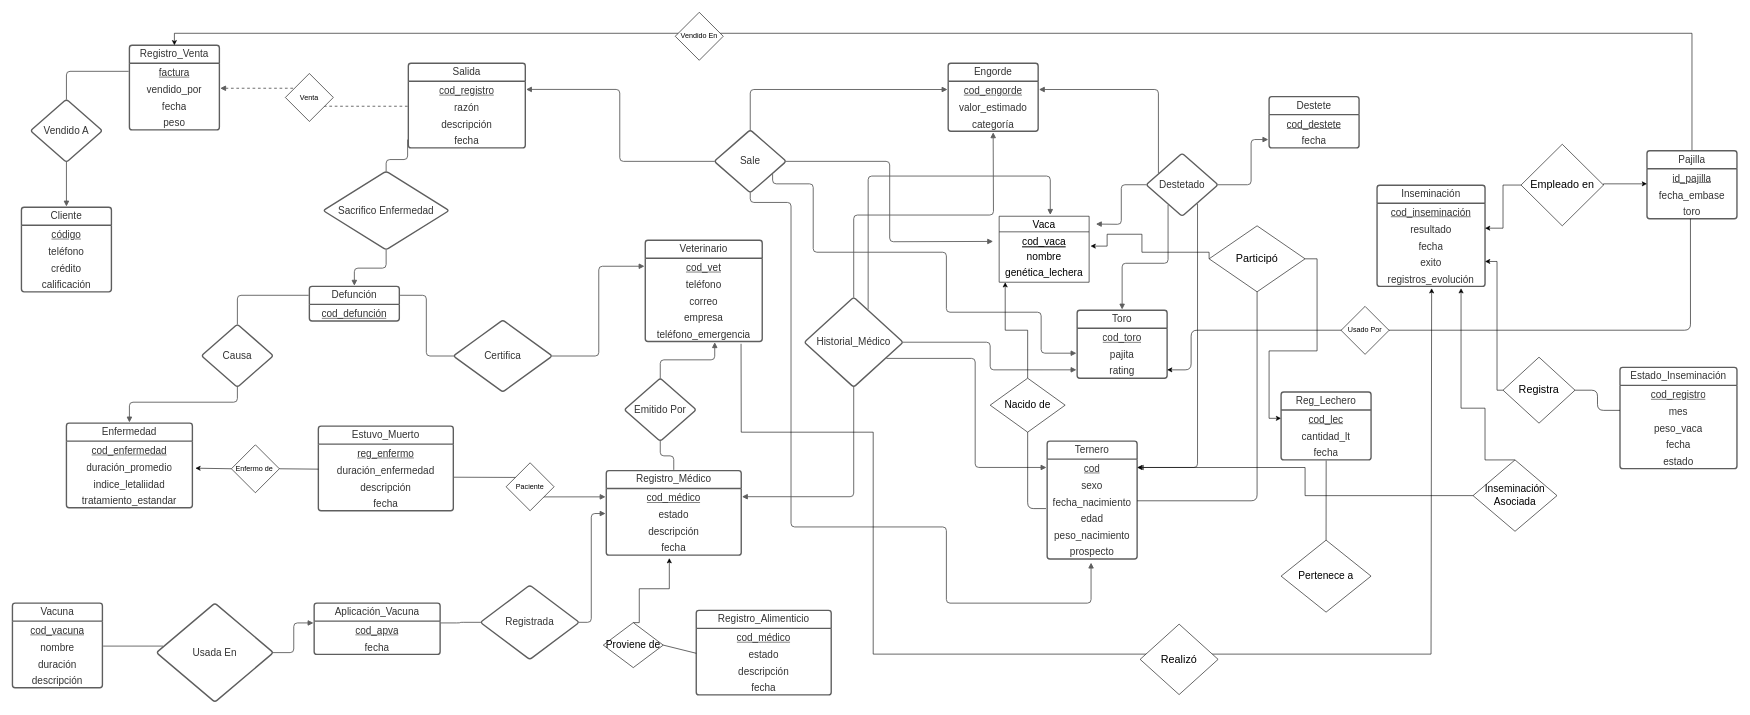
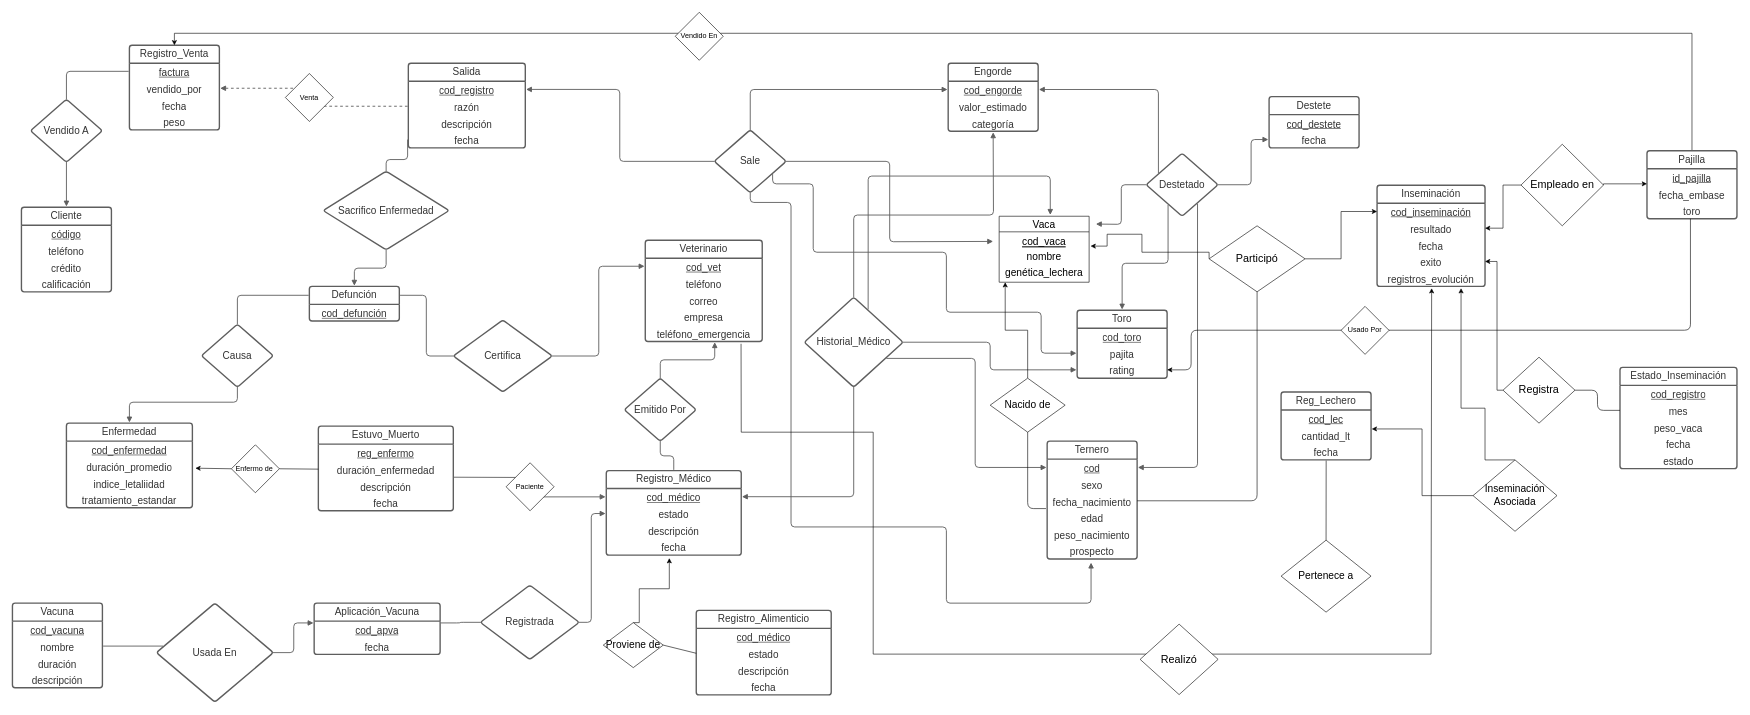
edge "Participó" -> "cod_lec": now "Participó" -> "cod_inseminación"
edge "Inseminación Asociada" -> "cod": now "Inseminación Asociada" -> "cantidad_lt"
